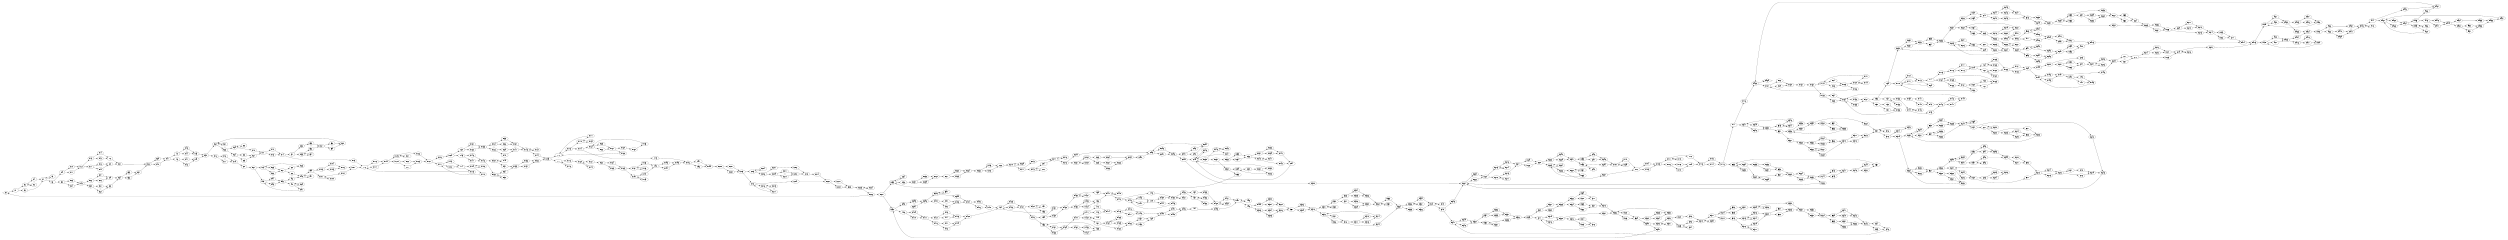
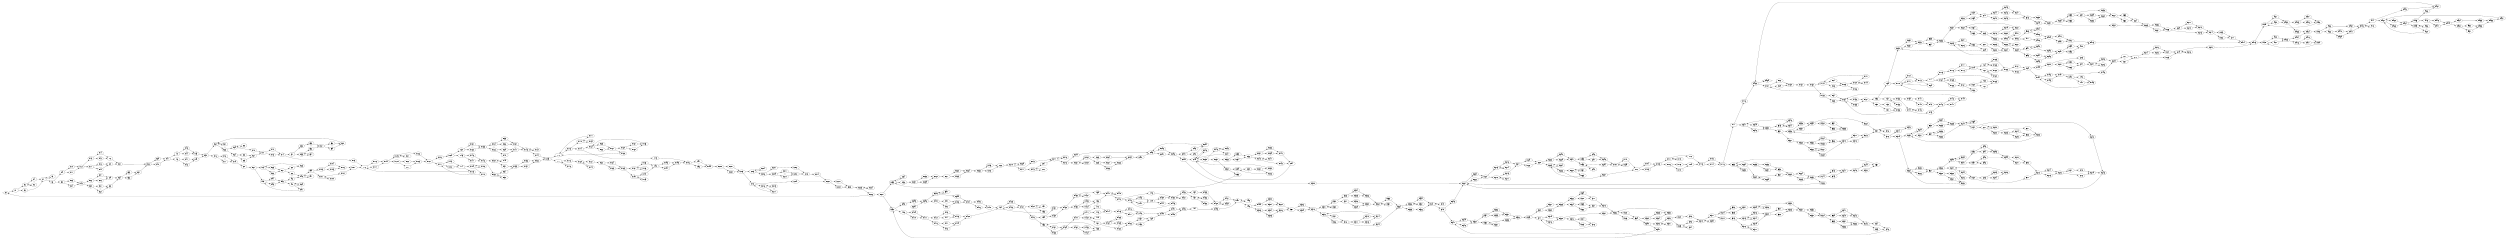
node "n161": added
